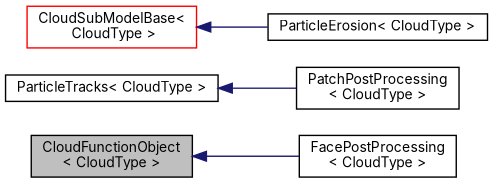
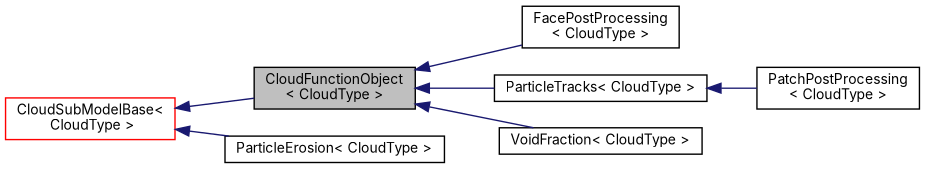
edge "ParticleTracks< CloudType >" -> "CloudFunctionObject < CloudType >": added
edge "CloudFunctionObject < CloudType >" -> "CloudSubModelBase< CloudType >": added
node "VoidFraction< CloudType >": added
